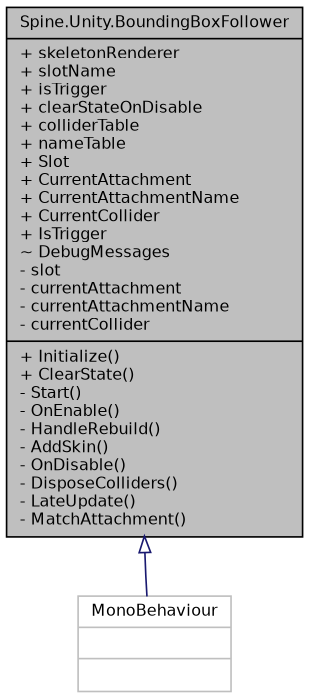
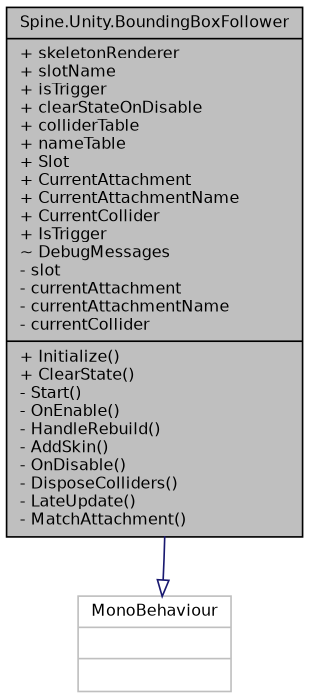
edge "MonoBehaviour" -> "Spine.Unity.BoundingBoxFollower": reversed
